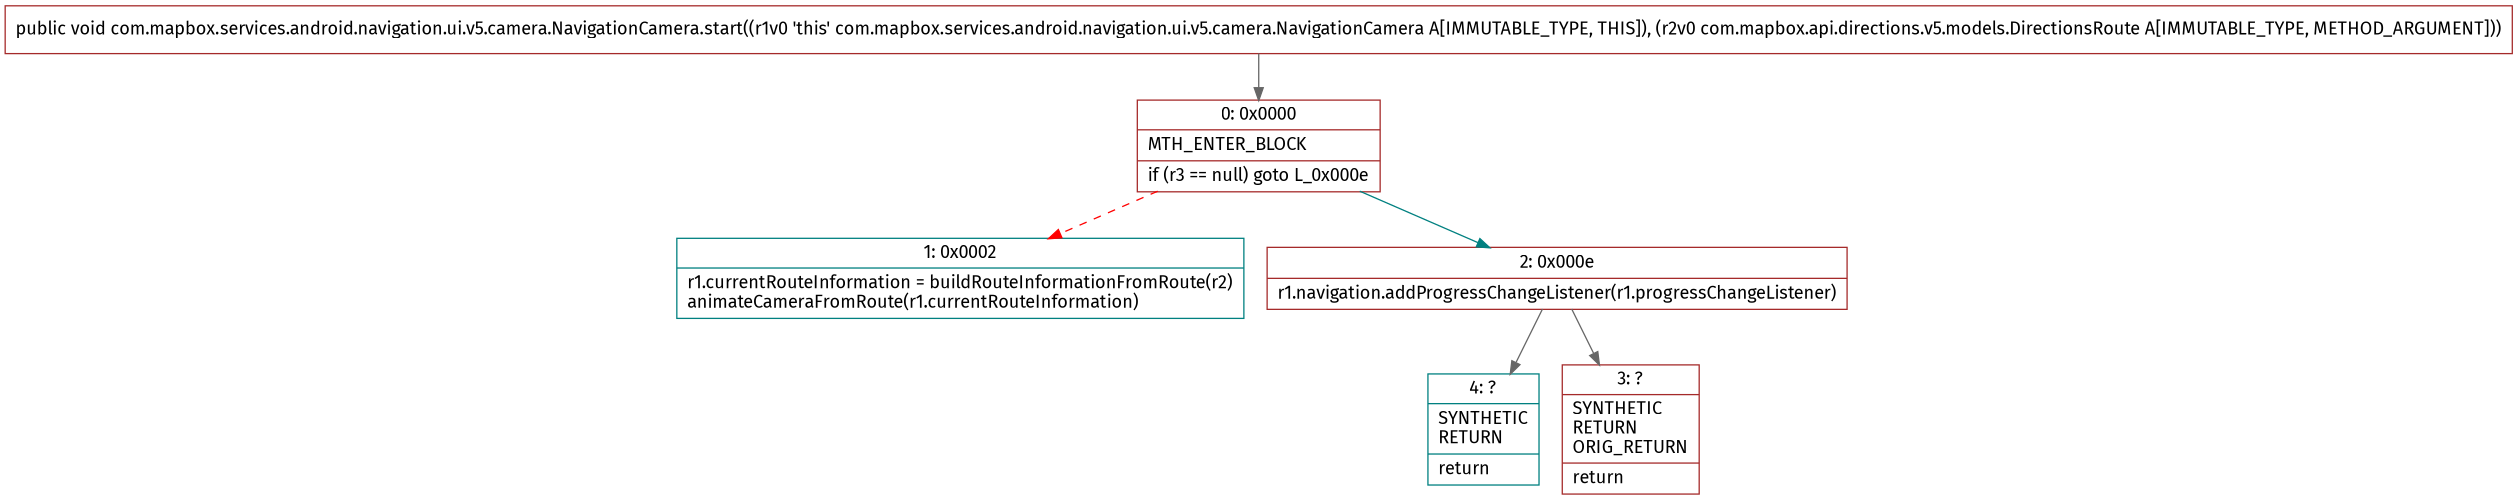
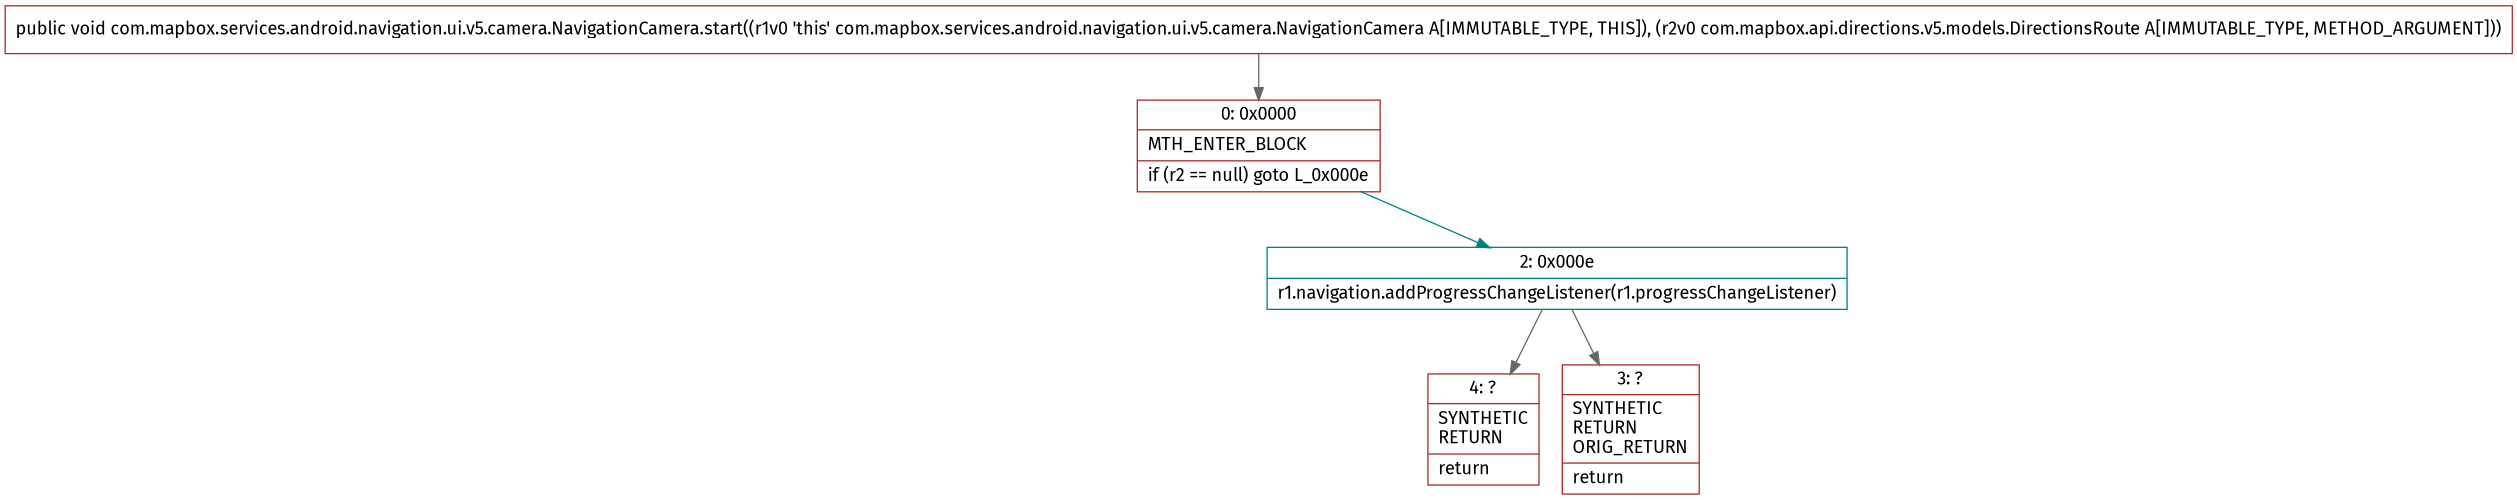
node "0: 0x0000": text "if (r3 == null) goto L_0x000e" -> "if (r2 == null) goto L_0x000e"
node "1: 0x0002": removed
node "2: 0x000e": color brown -> teal
node "4: ?": color teal -> brown
